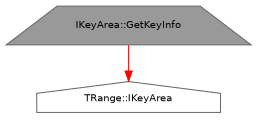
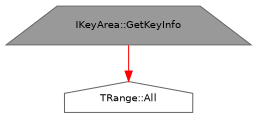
node "TRange::IKeyArea": label "TRange::IKeyArea" -> "TRange::All"
